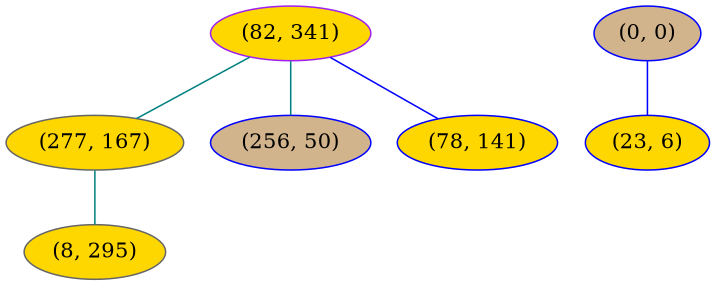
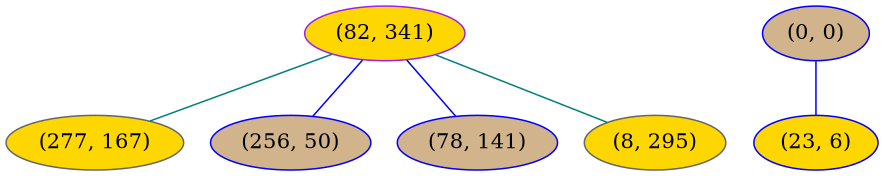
edge "(82, 341)" -- "(256, 50)": color teal -> blue
node "(78, 141)": fillcolor gold -> tan
edge "(277, 167)" -- "(8, 295)": now "(82, 341)" -- "(8, 295)"
